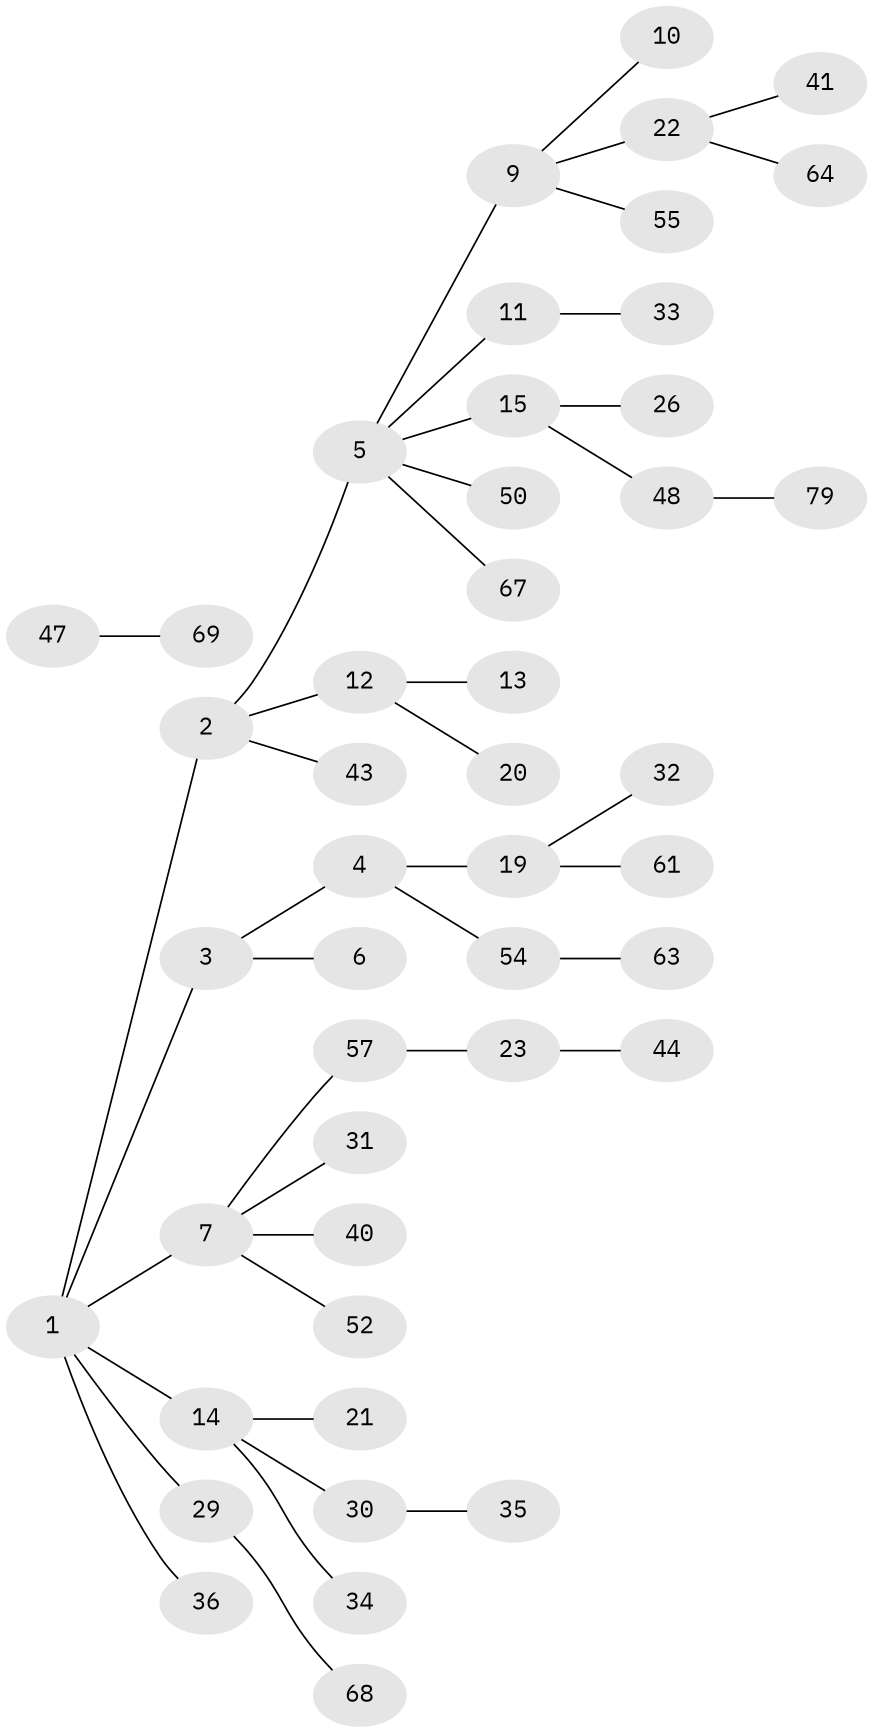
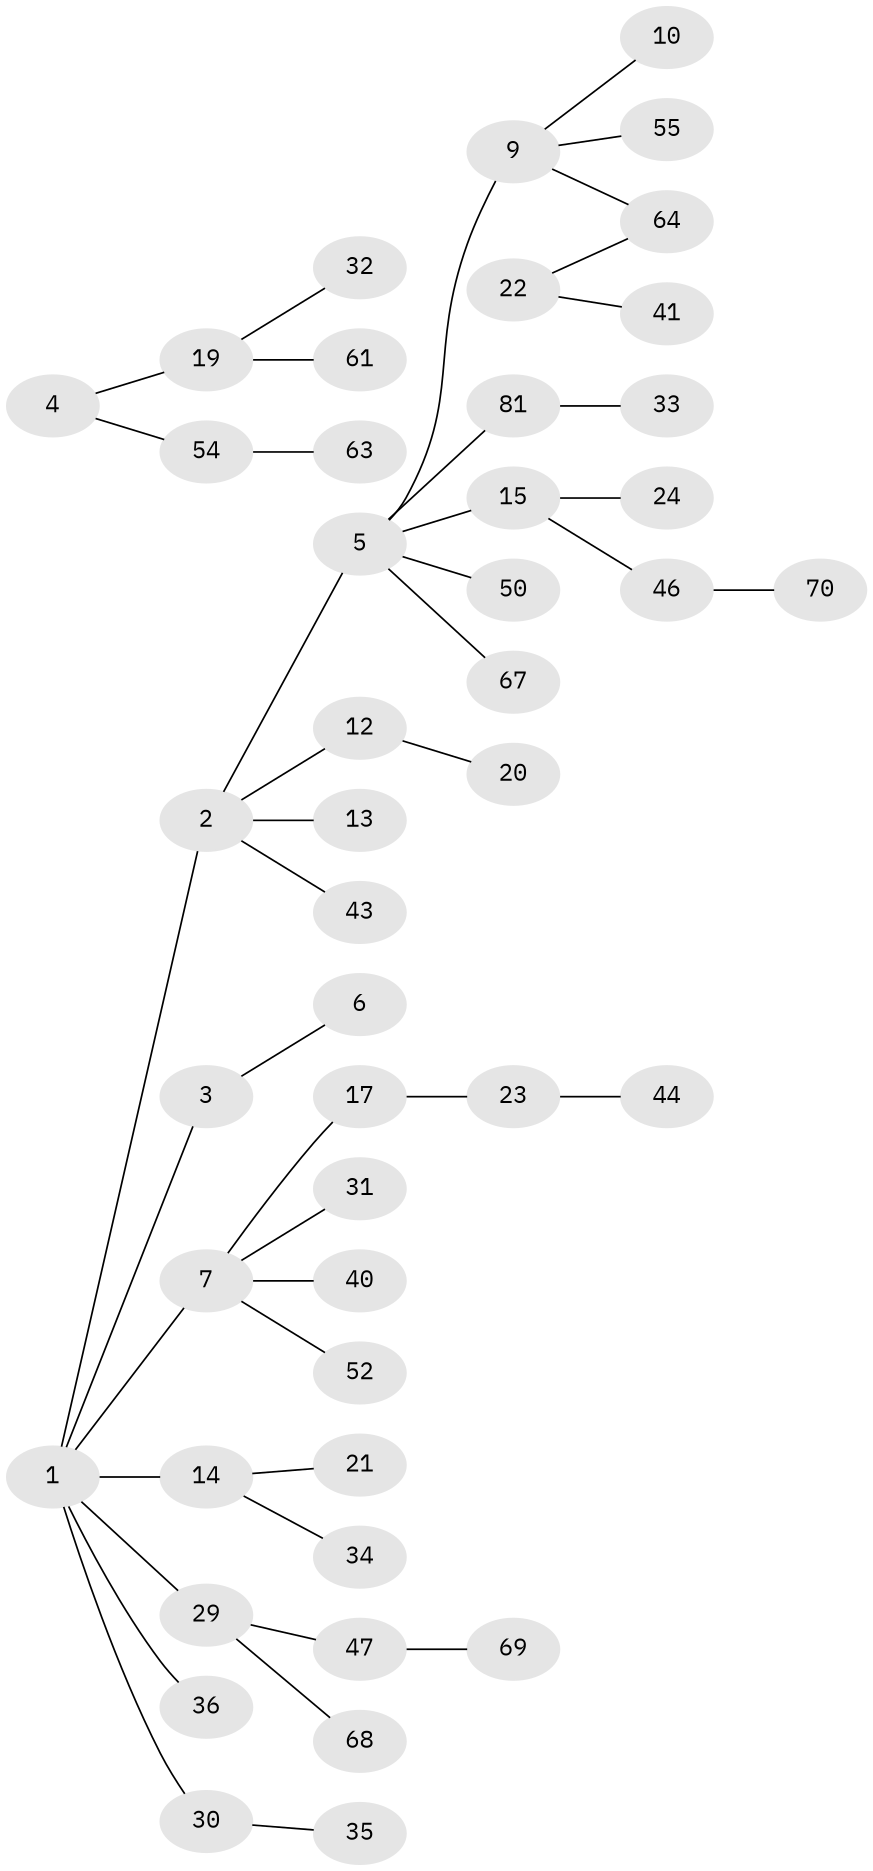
edge "22" -- "9": now "64" -- "9"
node "11": label "11" -> "81"
node "26": label "26" -> "24"
node "48": label "48" -> "46"
node "79": label "79" -> "70"
edge "12" -- "13": now "2" -- "13"
edge "4" -- "3": removed
node "57": label "57" -> "17"
edge "14" -- "30": now "1" -- "30"
edge "29" -- "47": added
